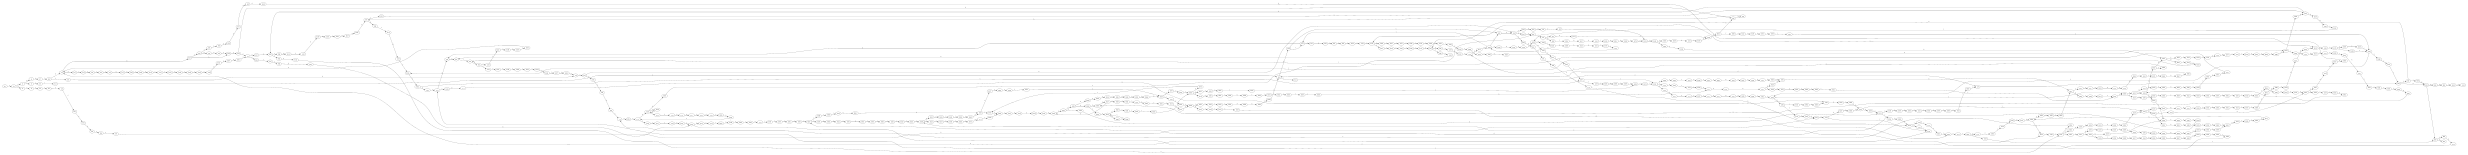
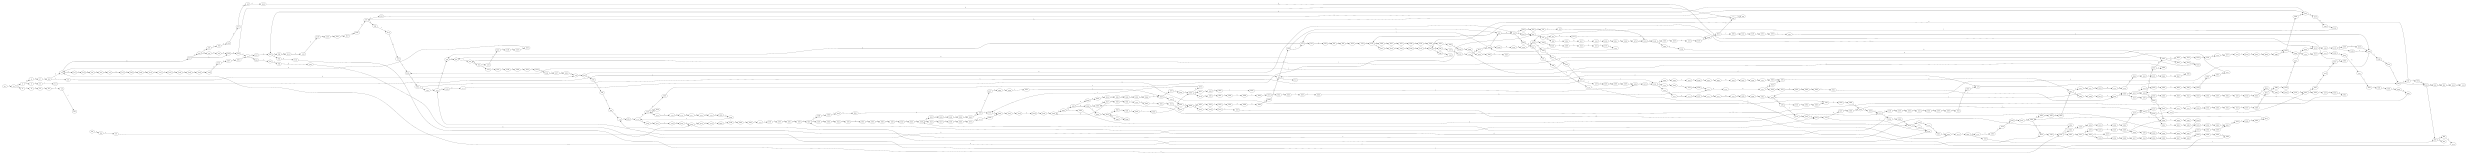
node "S30": removed
